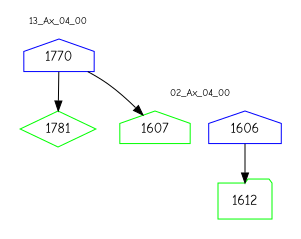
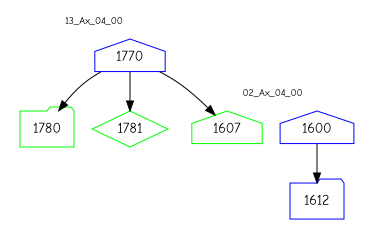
node "1780": added
node "1606": label "1606" -> "1600"
node "1612": color green -> blue
